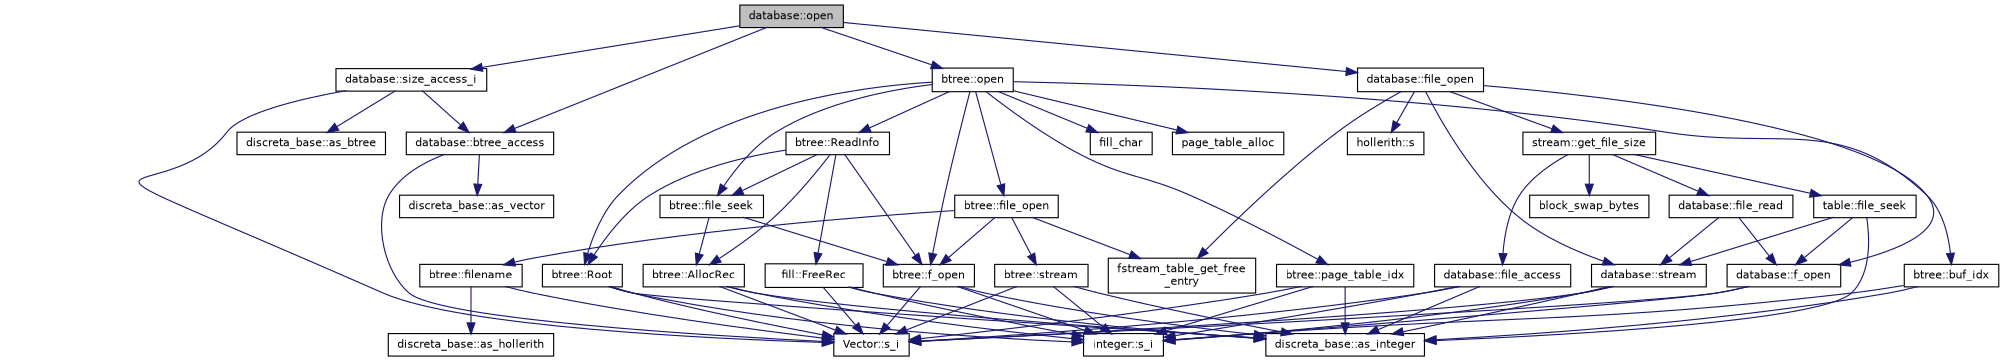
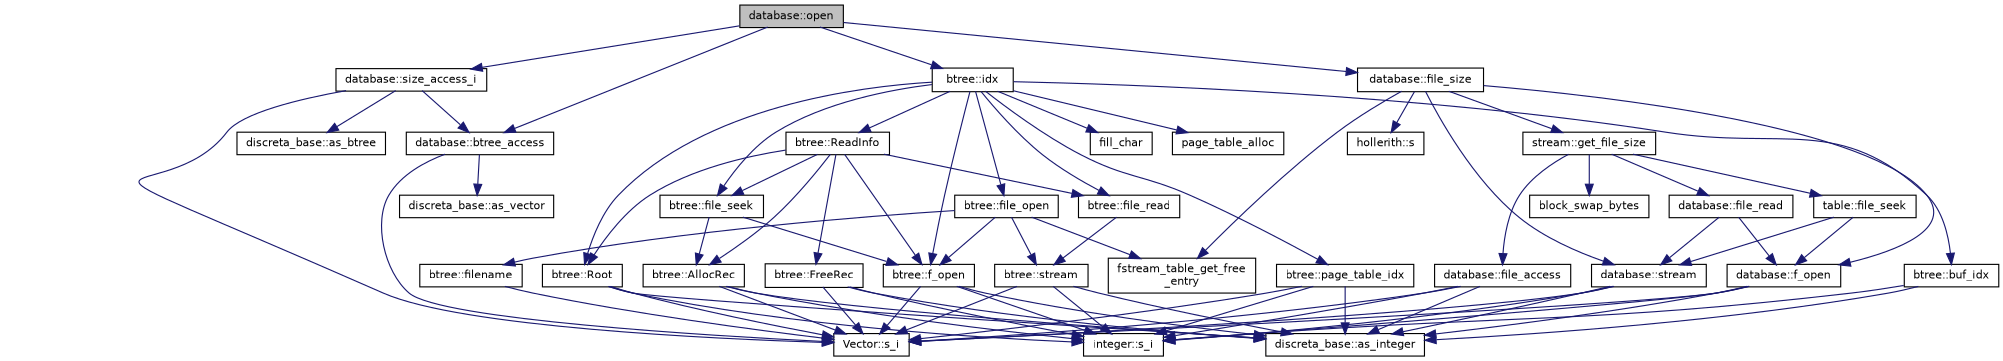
node "btree::open": label "btree::open" -> "btree::idx"
node "database::file_open": label "database::file_open" -> "database::file_size"
node "btree::file_read": added
node "fill::FreeRec": label "fill::FreeRec" -> "btree::FreeRec"
edge "table::file_seek" -> "discreta_base::as_integer": now "database::f_open" -> "discreta_base::as_integer"
node "discreta_base::as_hollerith": removed
